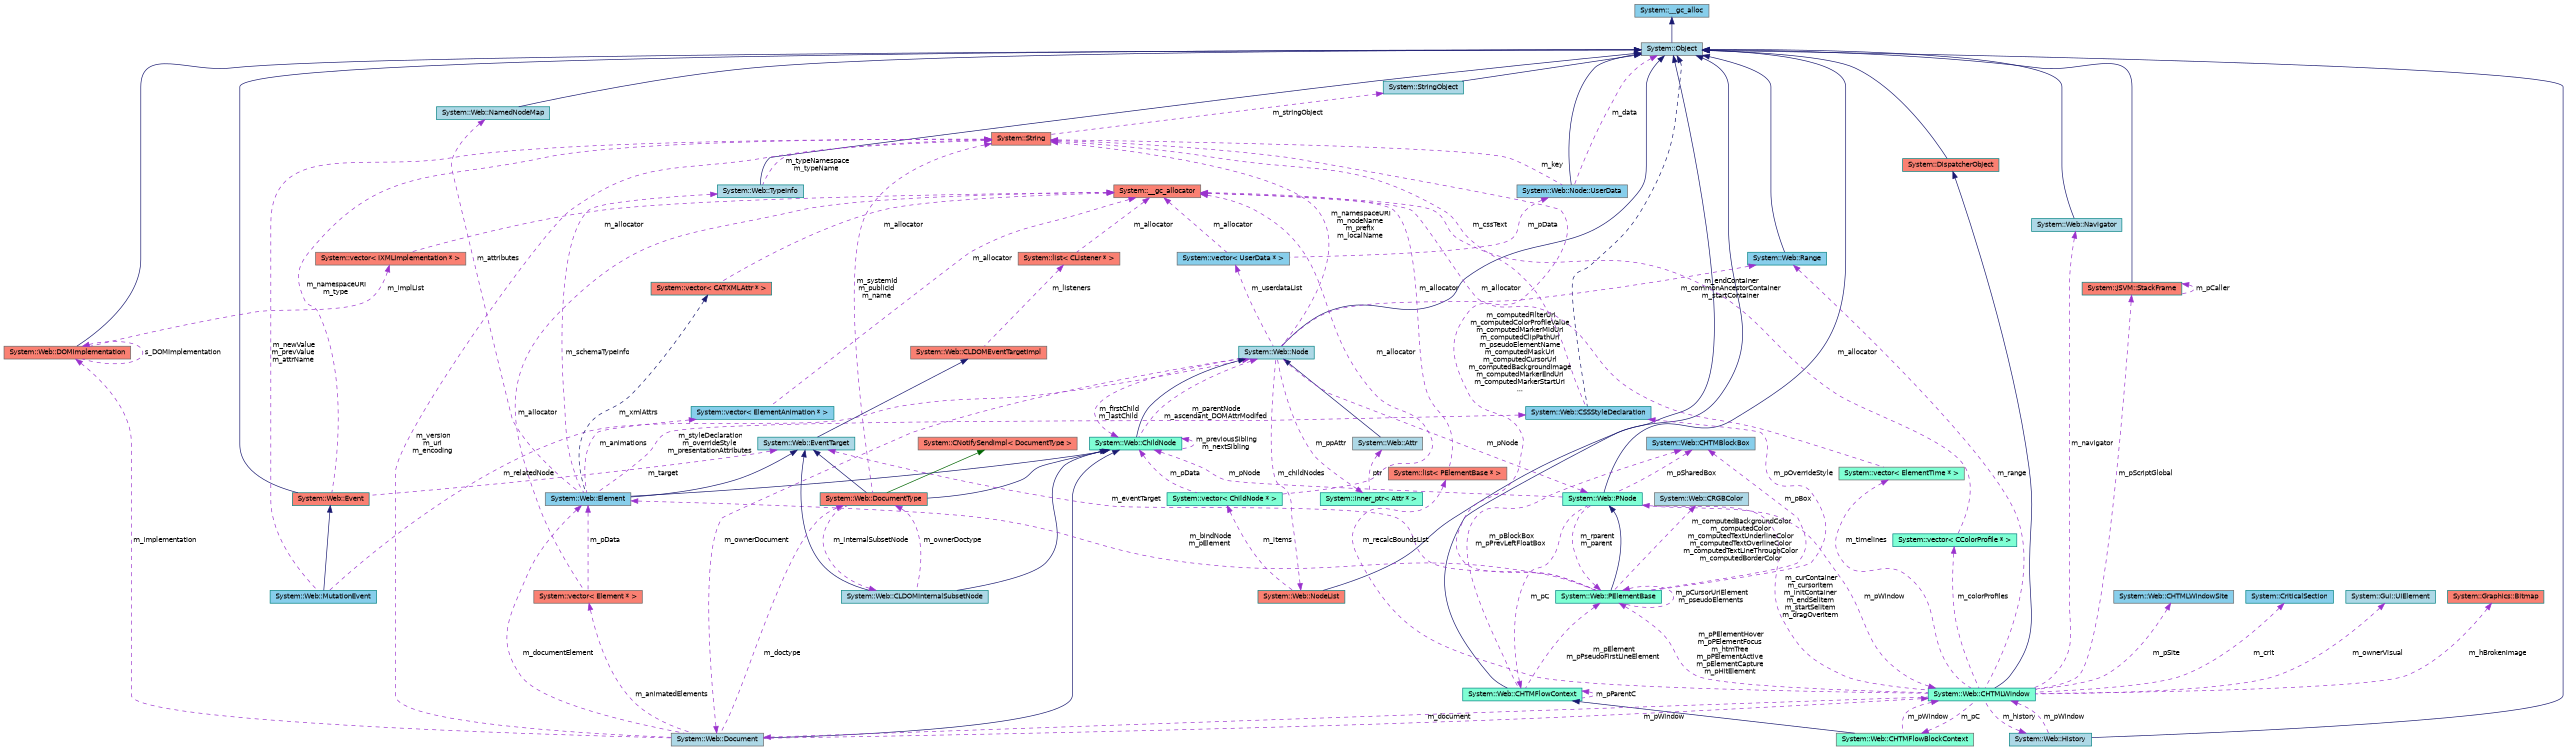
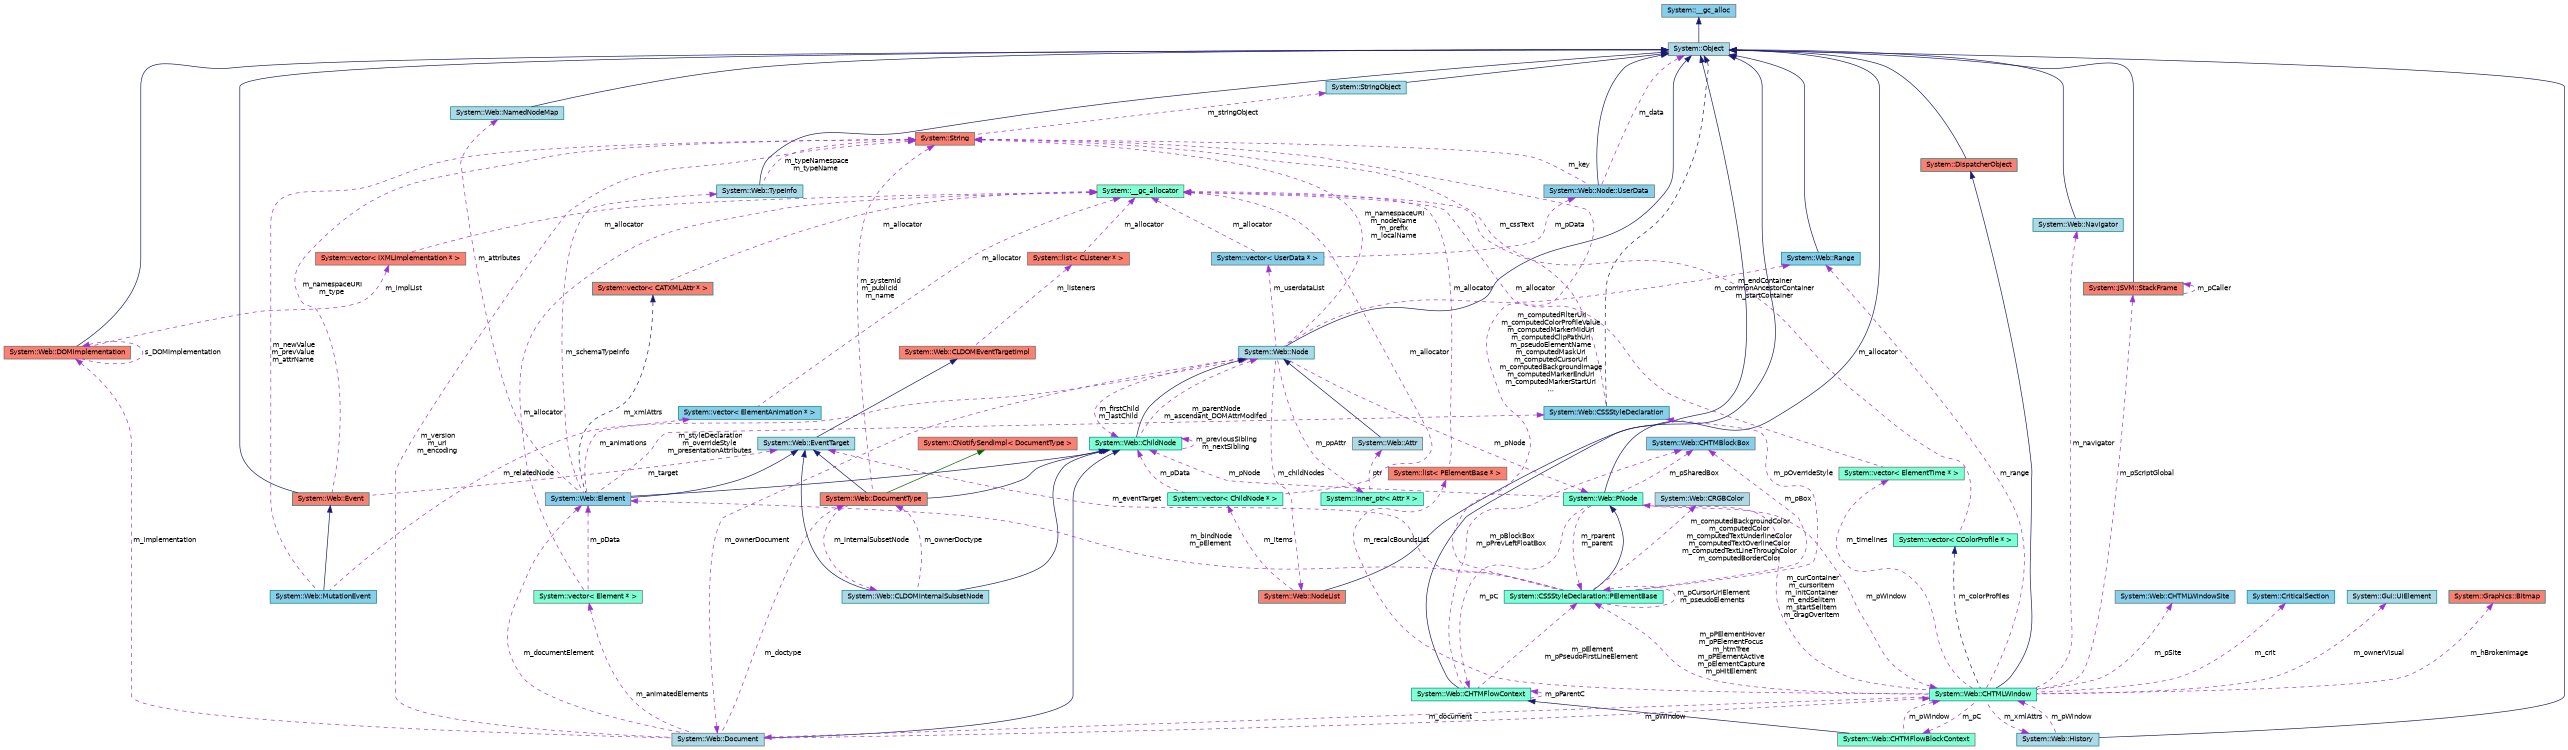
node "System::__gc_allocator": fillcolor salmon -> aquamarine
node "System::vector< Element * >": fillcolor salmon -> aquamarine
node "System::Web::PElementBase": label "System::Web::PElementBase" -> "System::CSSStyleDeclaration::PElementBase"
edge "System::Web::CHTMLWindow" -> "System::vector< CColorProfile * >": color darkorchid3 -> midnightblue
edge "System::Web::CHTMLWindow" -> "System::Web::History": label " m_history" -> " m_xmlAttrs"
